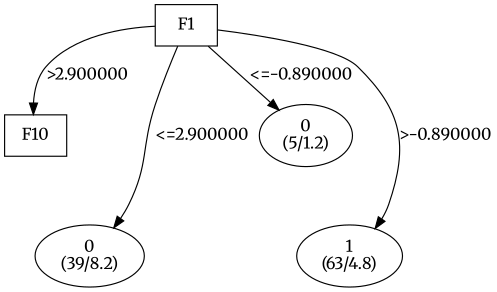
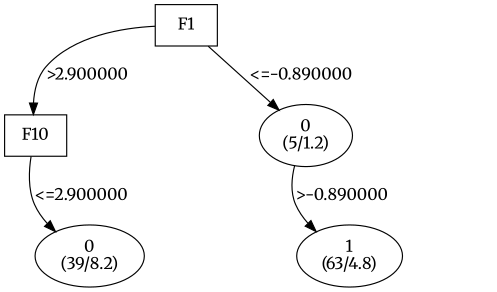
edge "F1" -> "1 (63/4.8)": now "0 (5/1.2)" -> "1 (63/4.8)"
edge "F1" -> "0 (39/8.2)": now "F10" -> "0 (39/8.2)"
